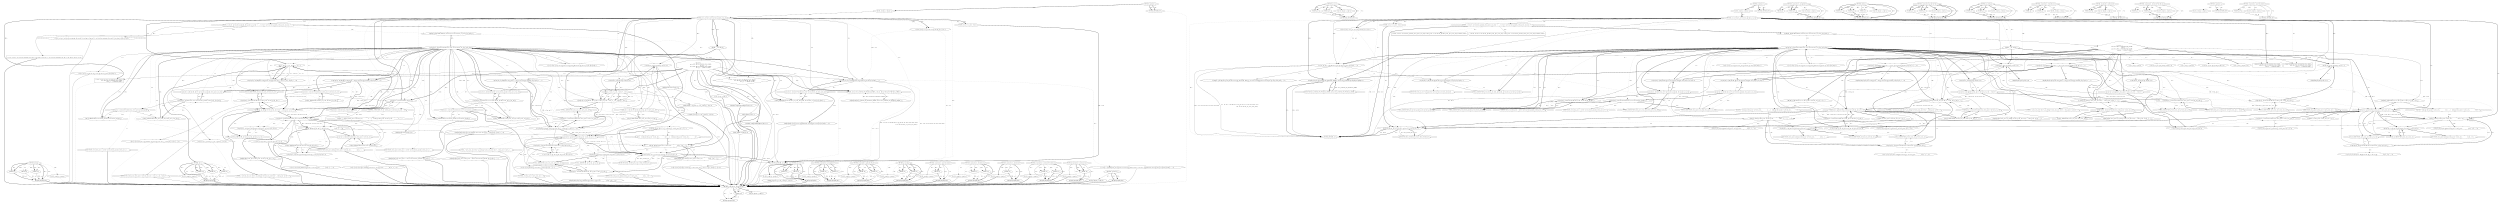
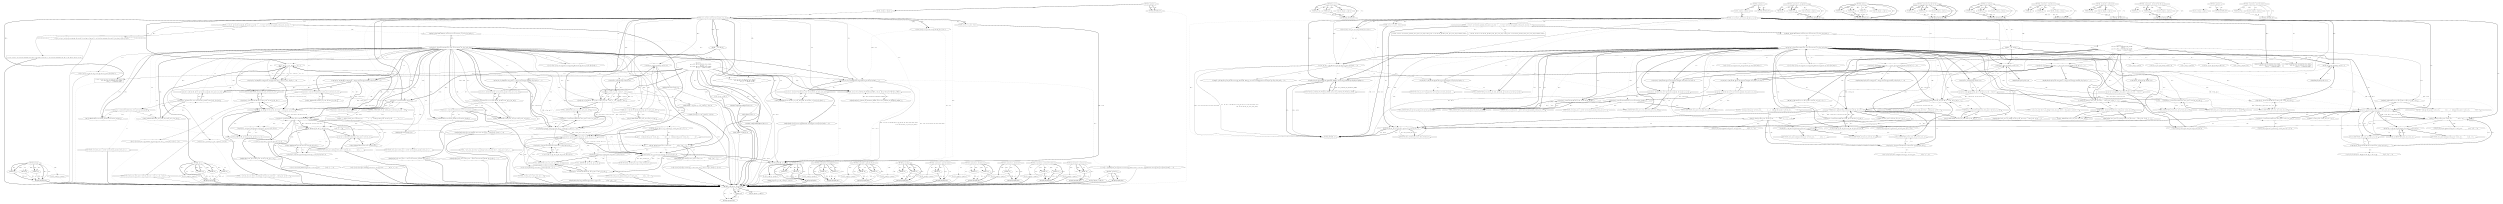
node "(IDENTIFIER,nfca_poll,nfca_poll->rats_res_len = *data++)": removed
